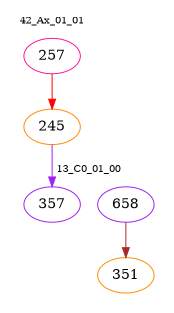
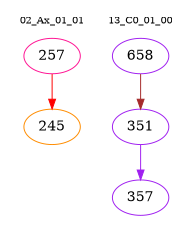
cluster "42_Ax_01_01": label "42_Ax_01_01" -> "02_Ax_01_01"
edge "245" -> "357": now "351" -> "357"
node "351": color darkorange -> purple
